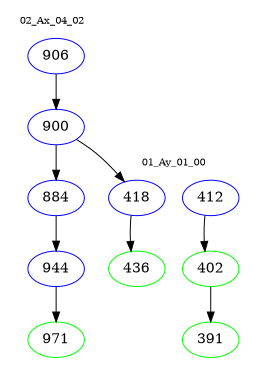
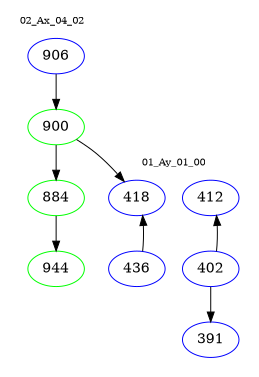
node "900": color blue -> green
node "884": color blue -> green
edge "418" -> "436": reversed
edge "412" -> "402": reversed
node "944": color blue -> green
node "436": color green -> blue
node "402": color green -> blue
node "971": removed
node "391": color green -> blue
